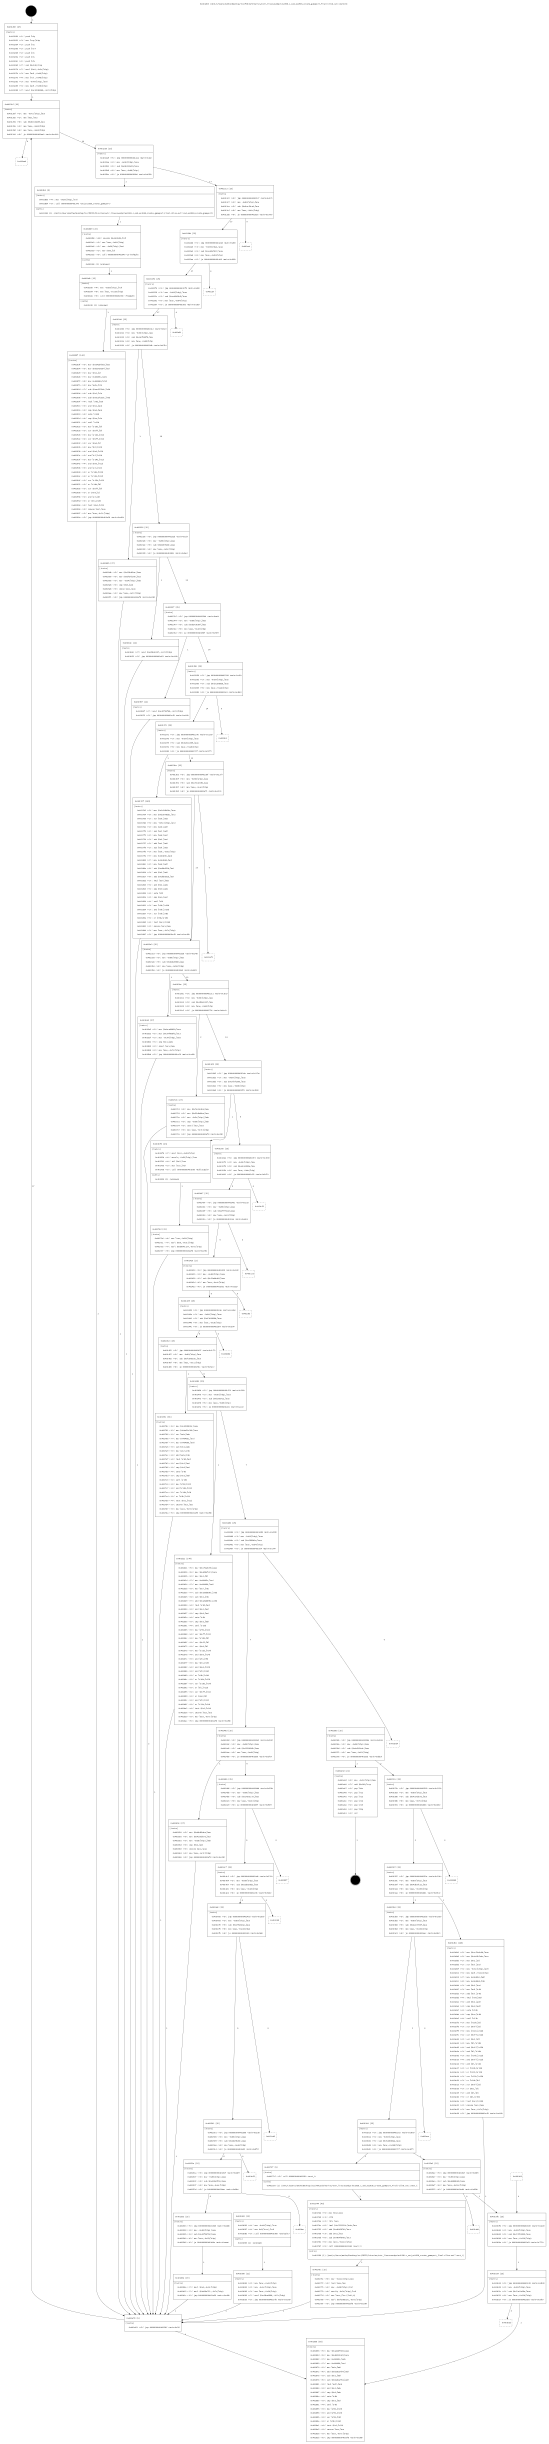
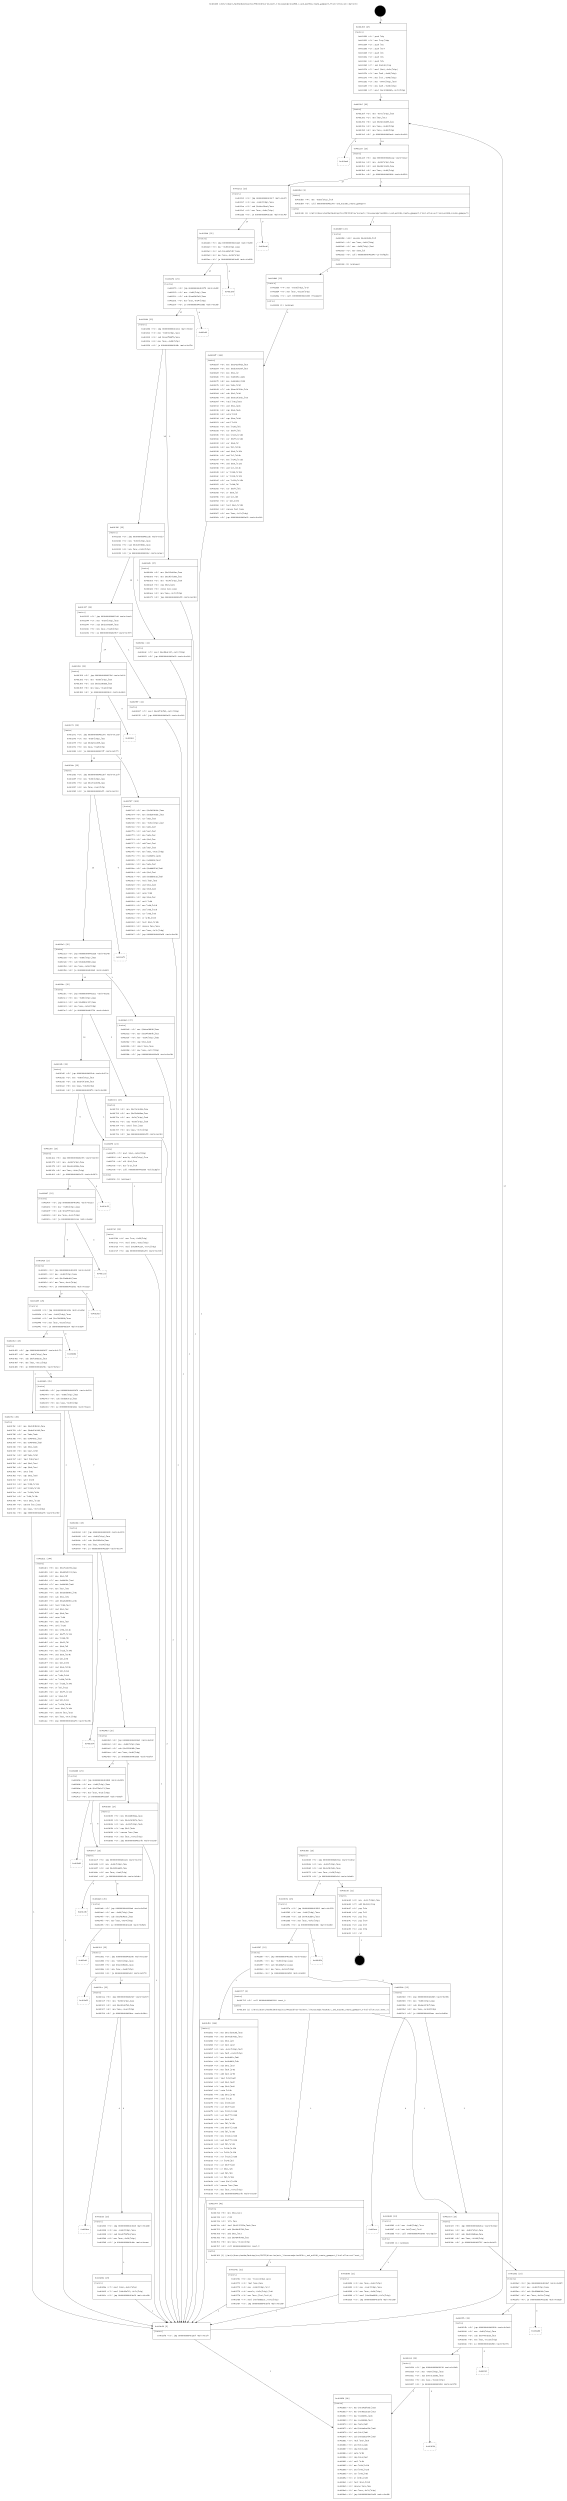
edge "0x4015c9 [25]" -> "0x40173f [5]": reversed
edge "0x4019d3" -> "0x4015fb [25]": reversed
